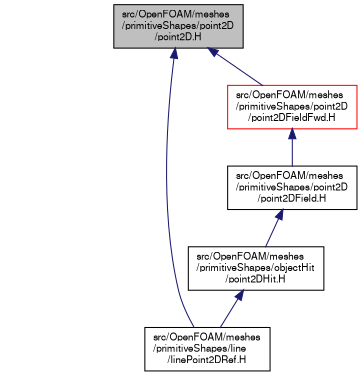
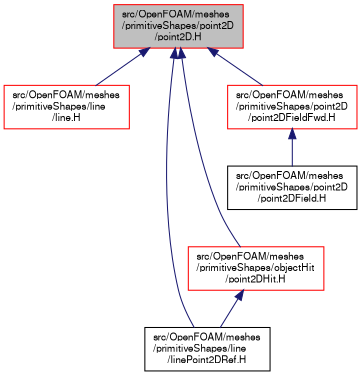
node "src/OpenFOAM/meshes /primitiveShapes/point2D /point2D.H": color black -> red
node "src/OpenFOAM/meshes /primitiveShapes/line /line.H": added
edge "src/OpenFOAM/meshes /primitiveShapes/objectHit /point2DHit.H" -> "src/OpenFOAM/meshes /primitiveShapes/point2D /point2DField.H": now "src/OpenFOAM/meshes /primitiveShapes/objectHit /point2DHit.H" -> "src/OpenFOAM/meshes /primitiveShapes/point2D /point2D.H"
node "src/OpenFOAM/meshes /primitiveShapes/objectHit /point2DHit.H": color black -> red
